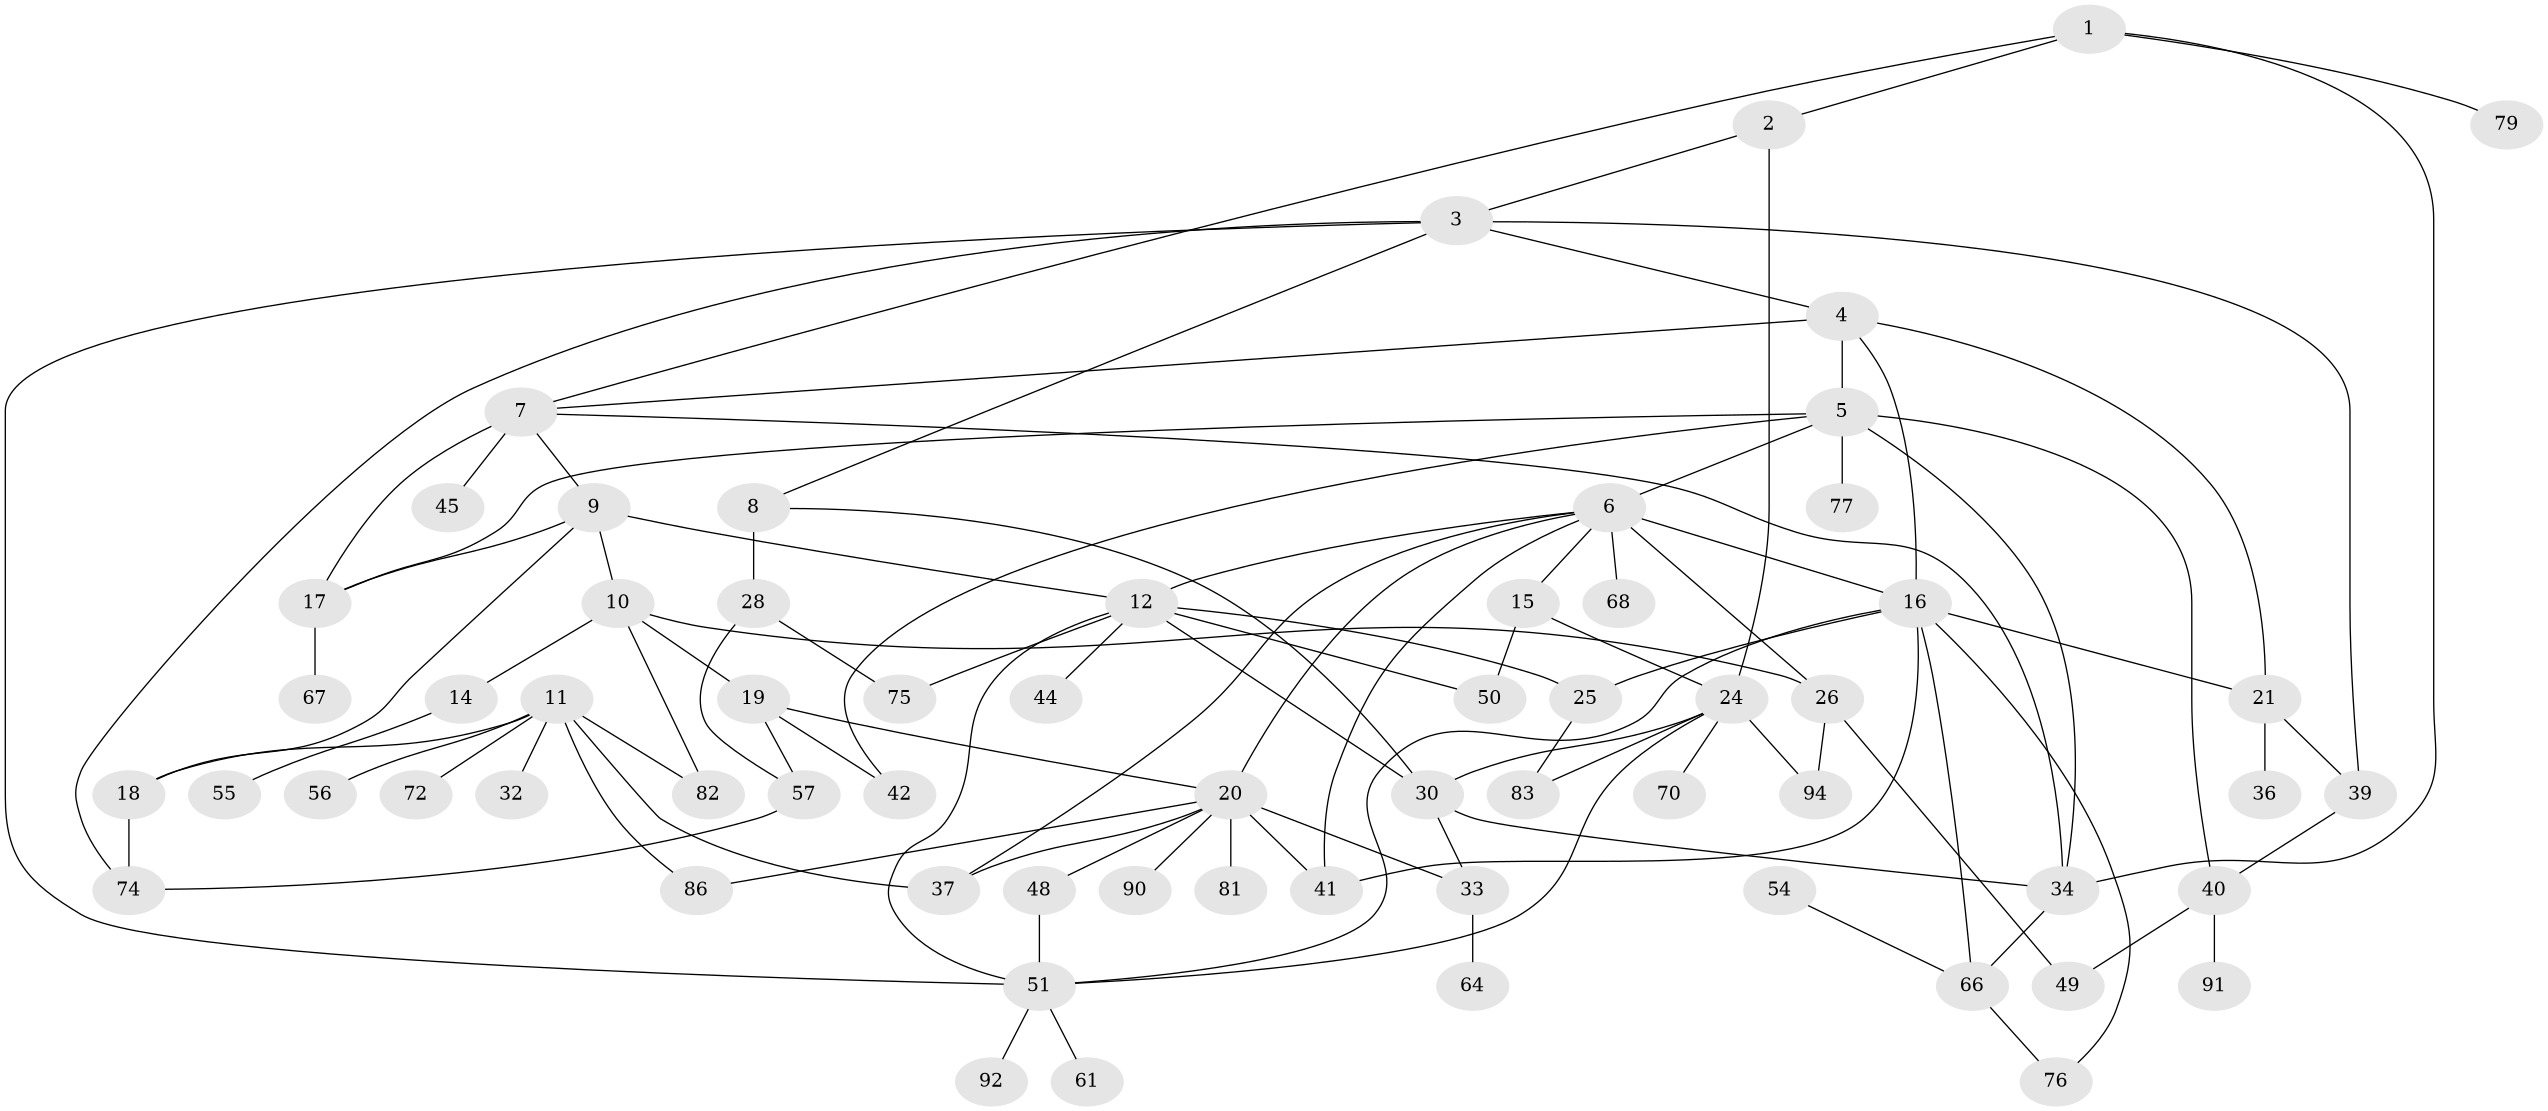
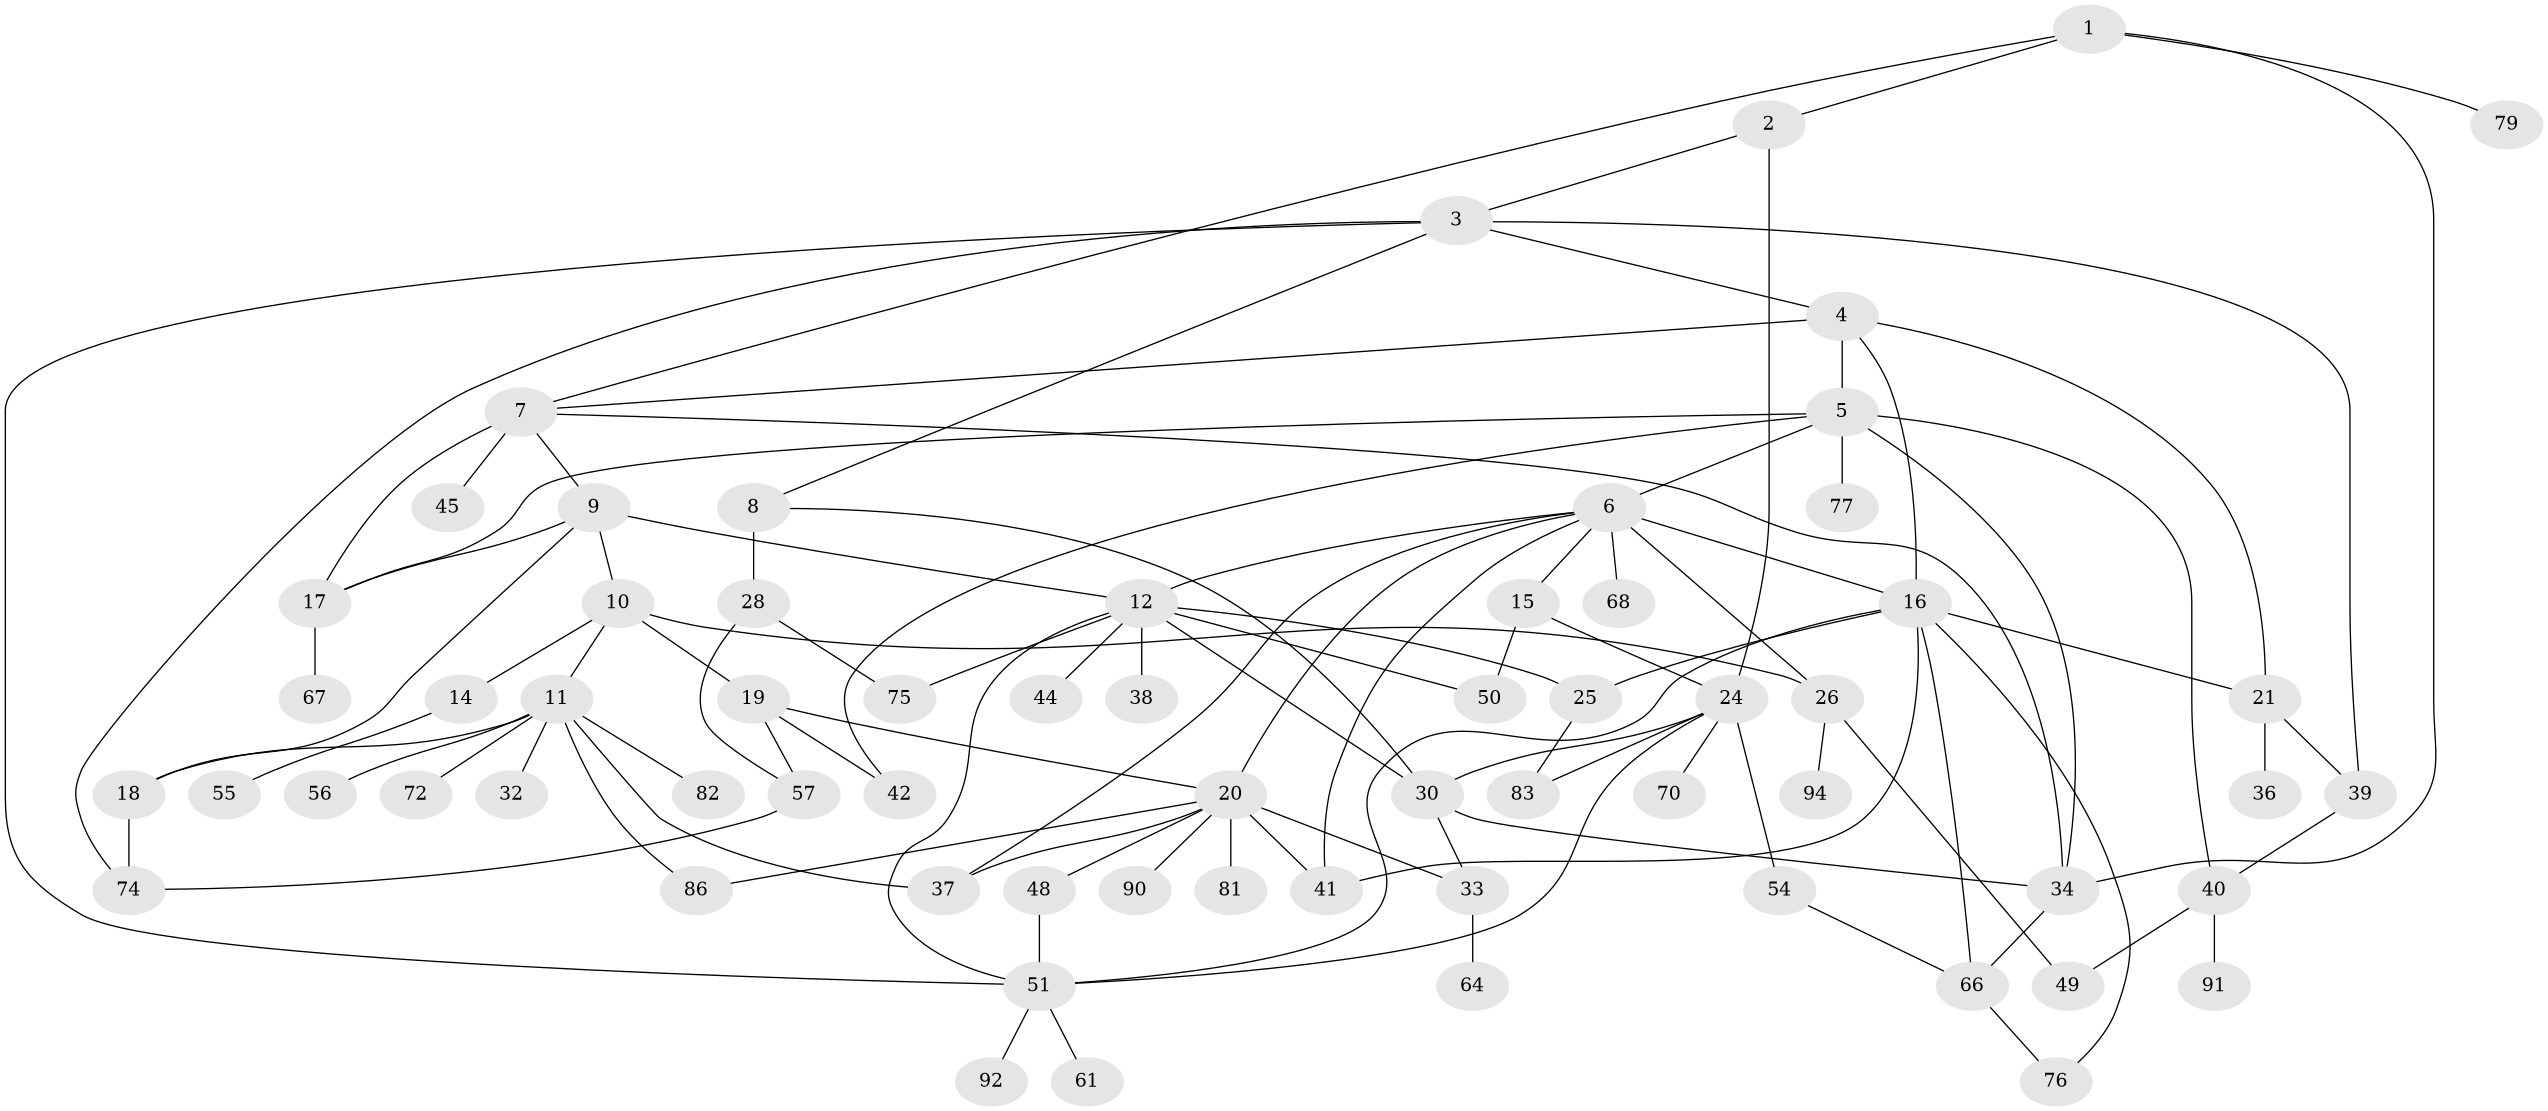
edge "10" -- "82": now "10" -- "11"
node "38": added
edge "24" -- "94": now "24" -- "54"
